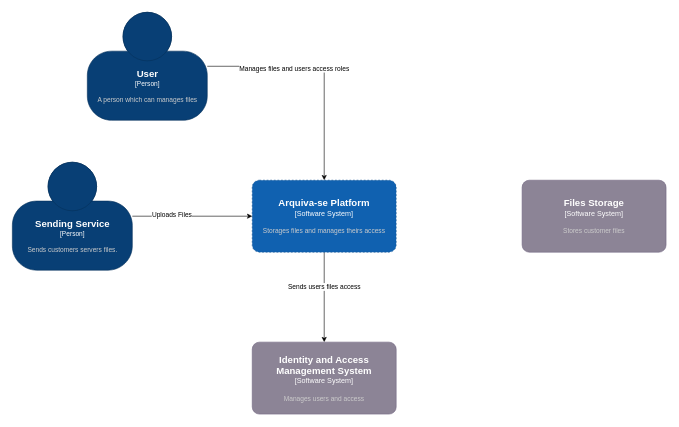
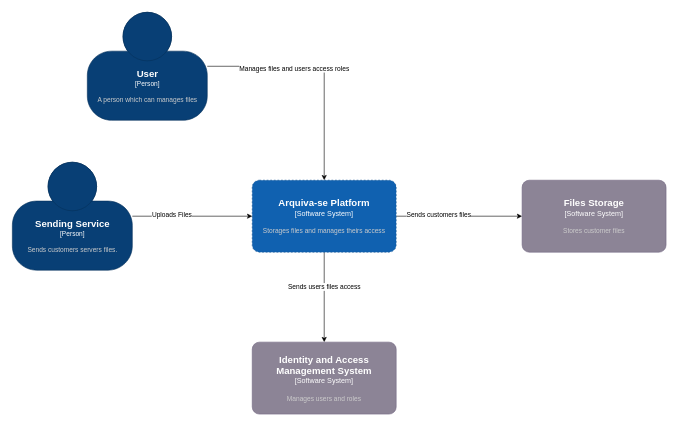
edge "Arquiva-se Platform [Software System] Storages files and manages theirs access" -> "Files Storage [Software System] Stores customer files": added, label "Sends customers files"
node "Identity and Access Management System [Software System] Manages users and access": label "Identity and Access Management System [Software System] Manages users and access" -> "Identity and Access Management System [Software System] Manages users and roles"
